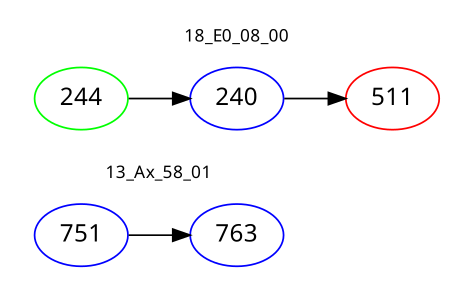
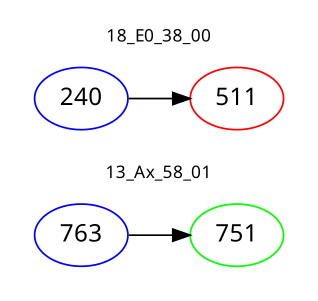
cluster "18_E0_08_00": label "18_E0_08_00" -> "18_E0_38_00"
node "244": removed
node "751": color blue -> green
edge "751" -> "763": reversed
